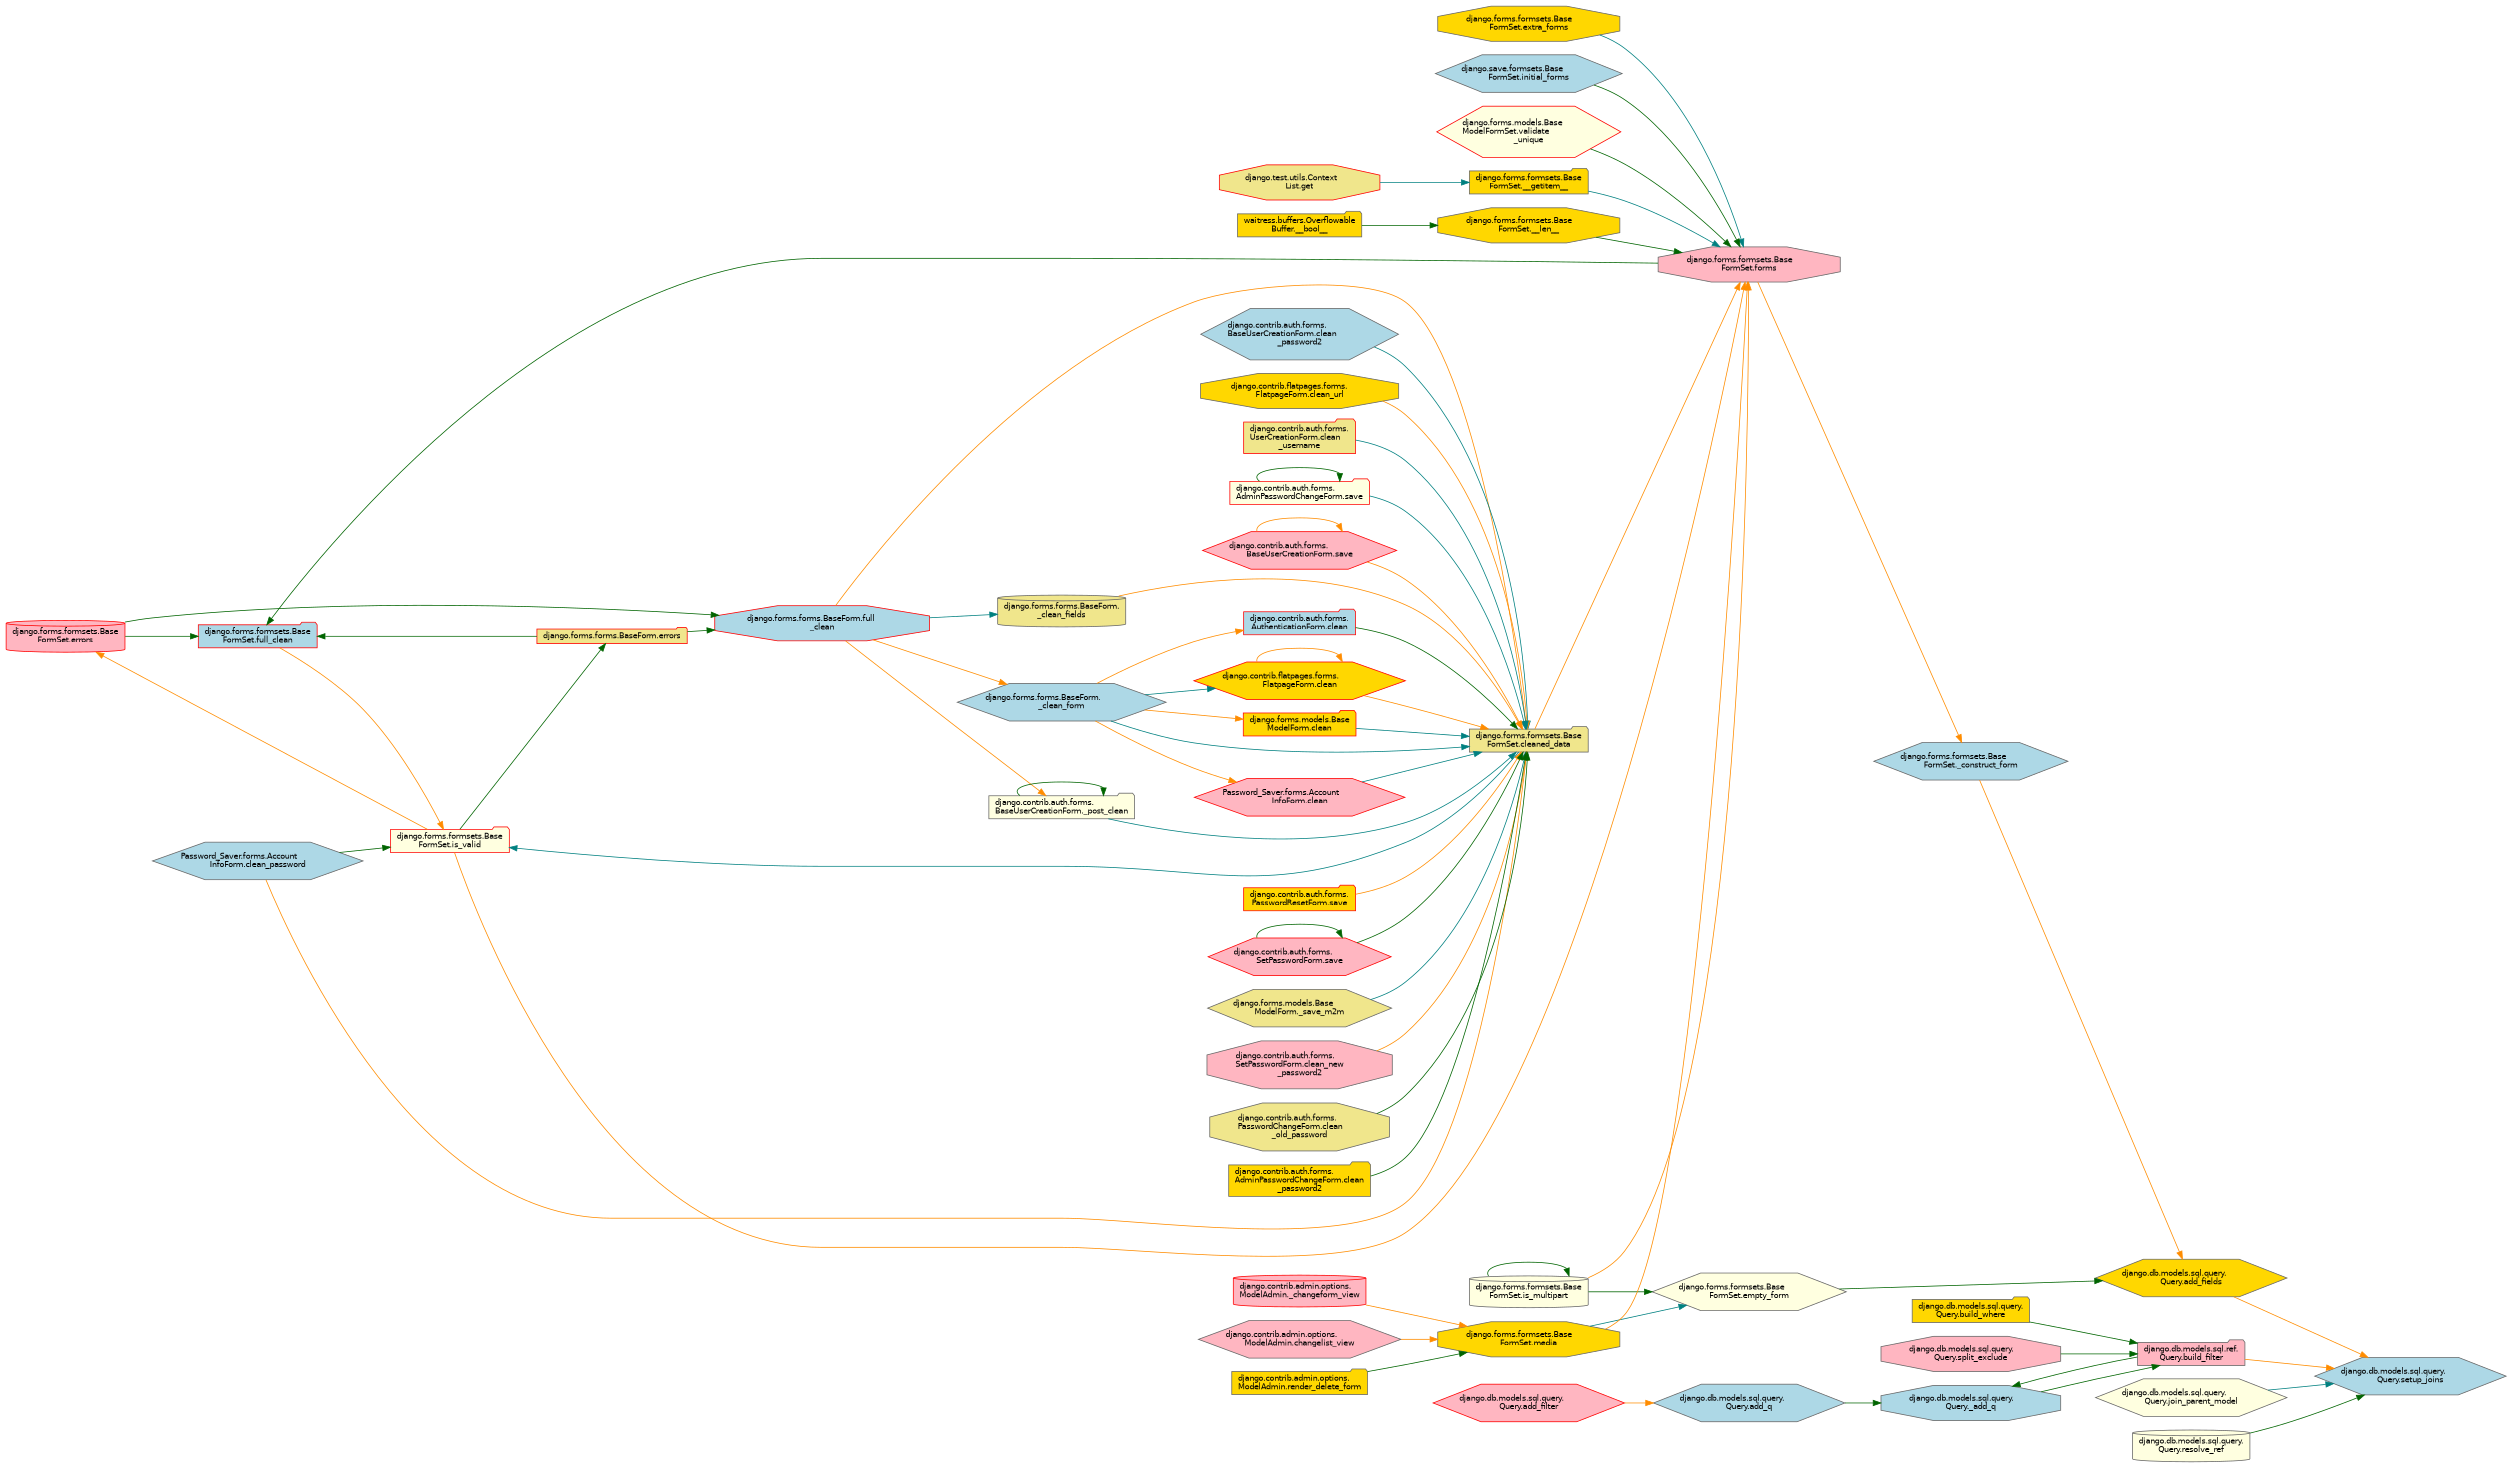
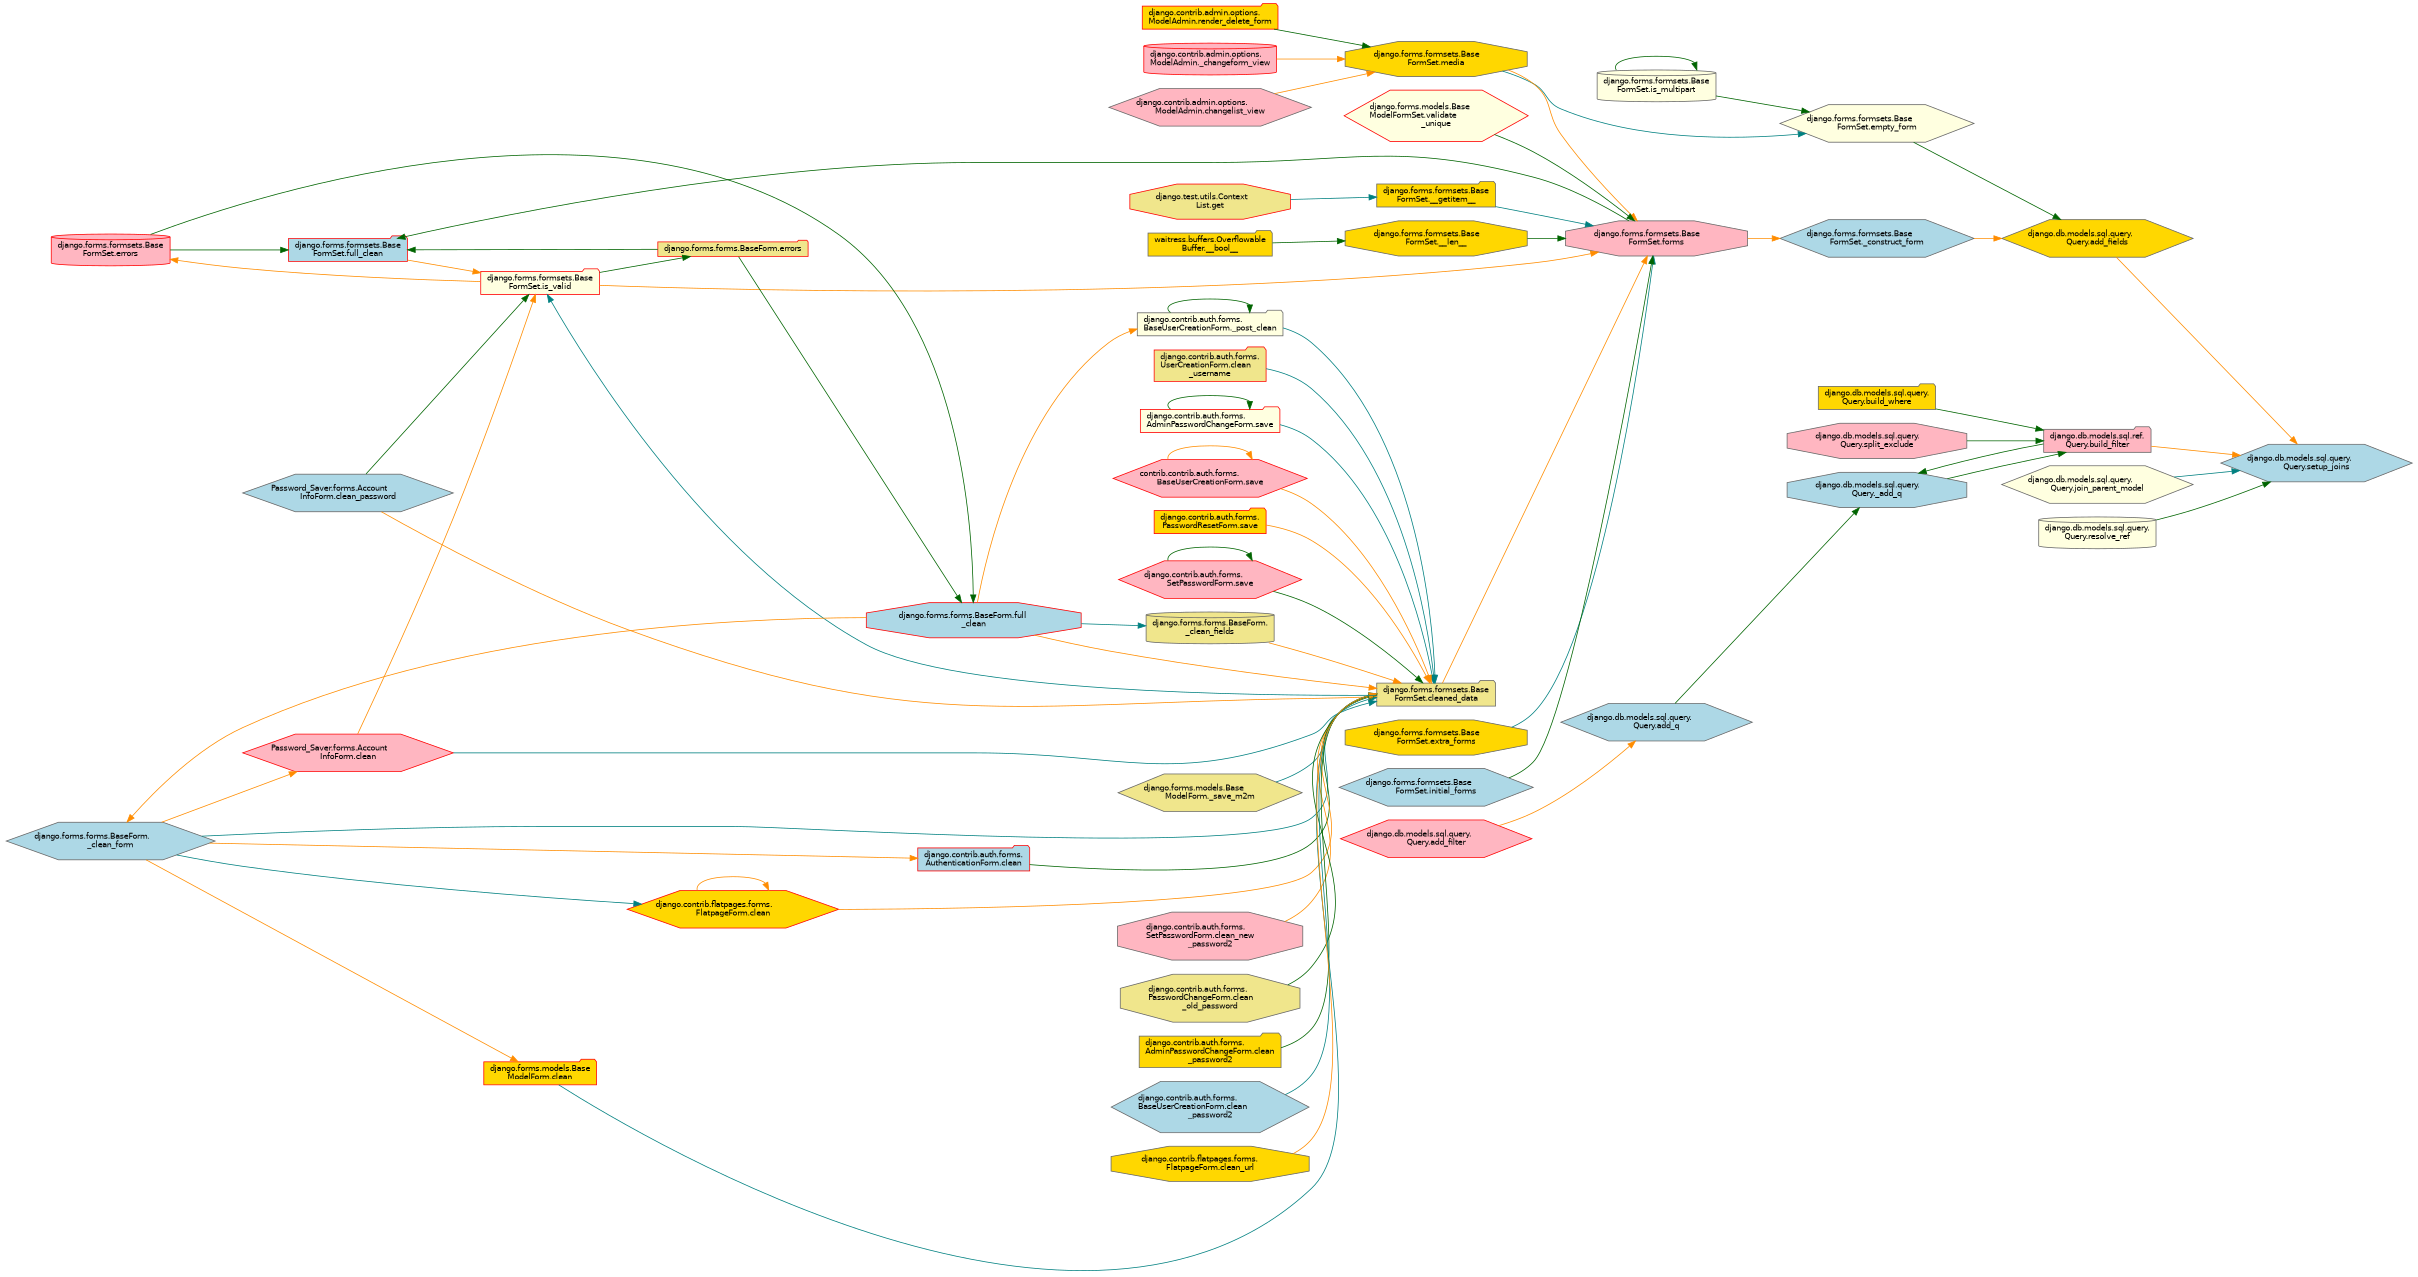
node "django.save.formsets.Base FormSet.initial_forms": label "django.save.formsets.Base FormSet.initial_forms" -> "django.forms.formsets.Base FormSet.initial_forms"
edge "Password_Saver.forms.Account InfoForm.clean" -> "django.forms.formsets.Base FormSet.is_valid": added
node "django.contrib.auth.forms. BaseUserCreationForm.save": label "django.contrib.auth.forms. BaseUserCreationForm.save" -> "contrib.contrib.auth.forms. BaseUserCreationForm.save"
edge "django.forms.formsets.Base FormSet.is_multipart" -> "django.forms.formsets.Base FormSet.forms": removed
node "django.contrib.admin.options. ModelAdmin.render_delete_form": color grey40 -> red
